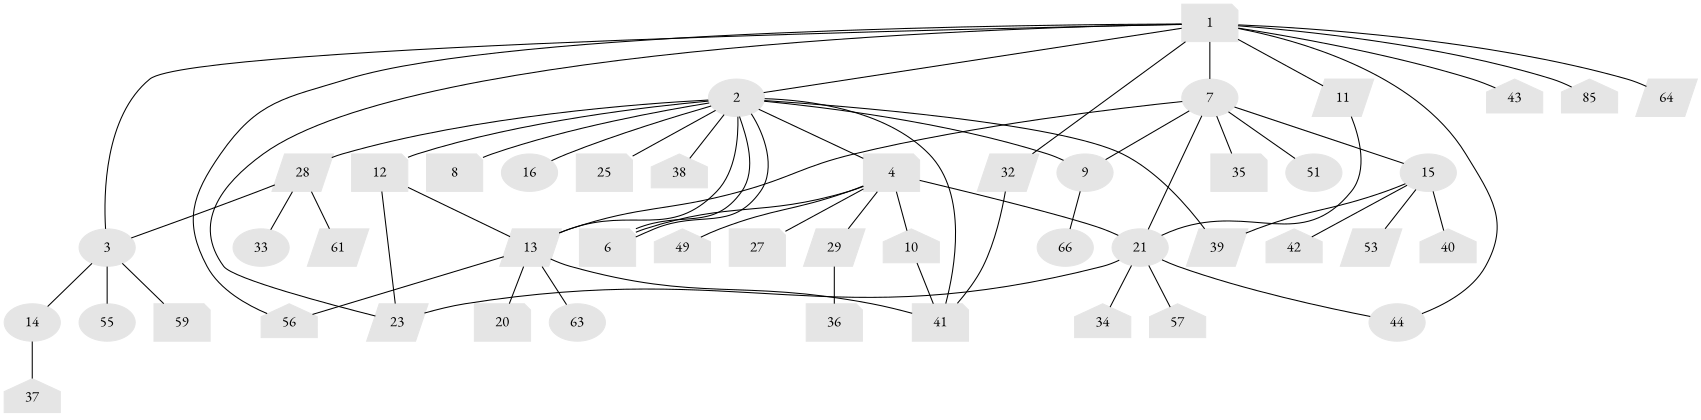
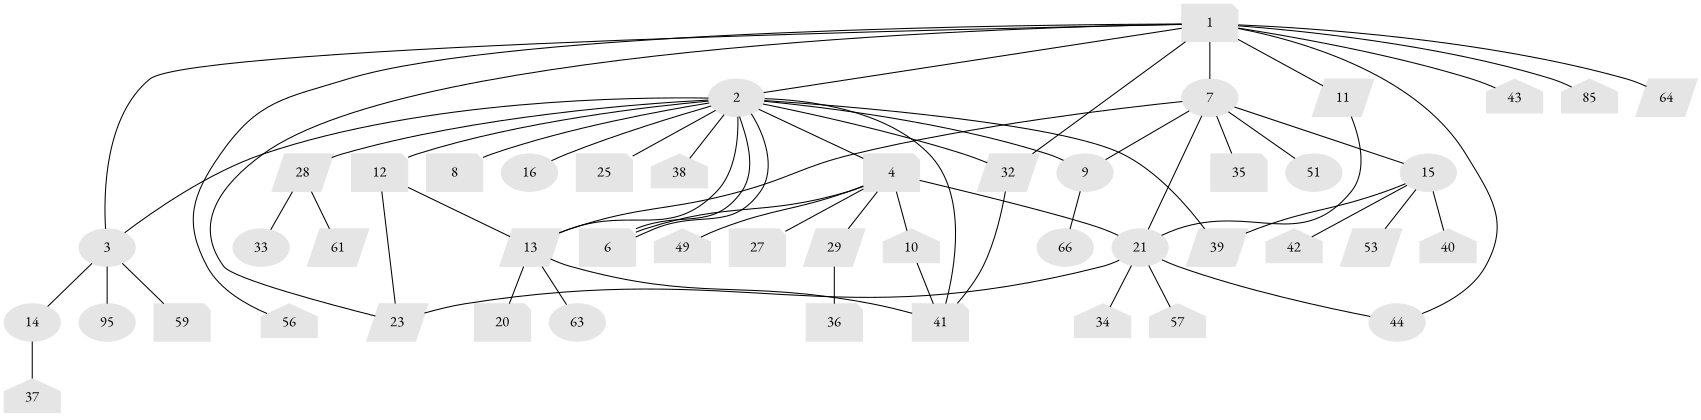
edge "2" -- "32": added
edge "28" -- "3": now "2" -- "3"
edge "13" -- "56": removed
node "55": label "55" -> "95"
